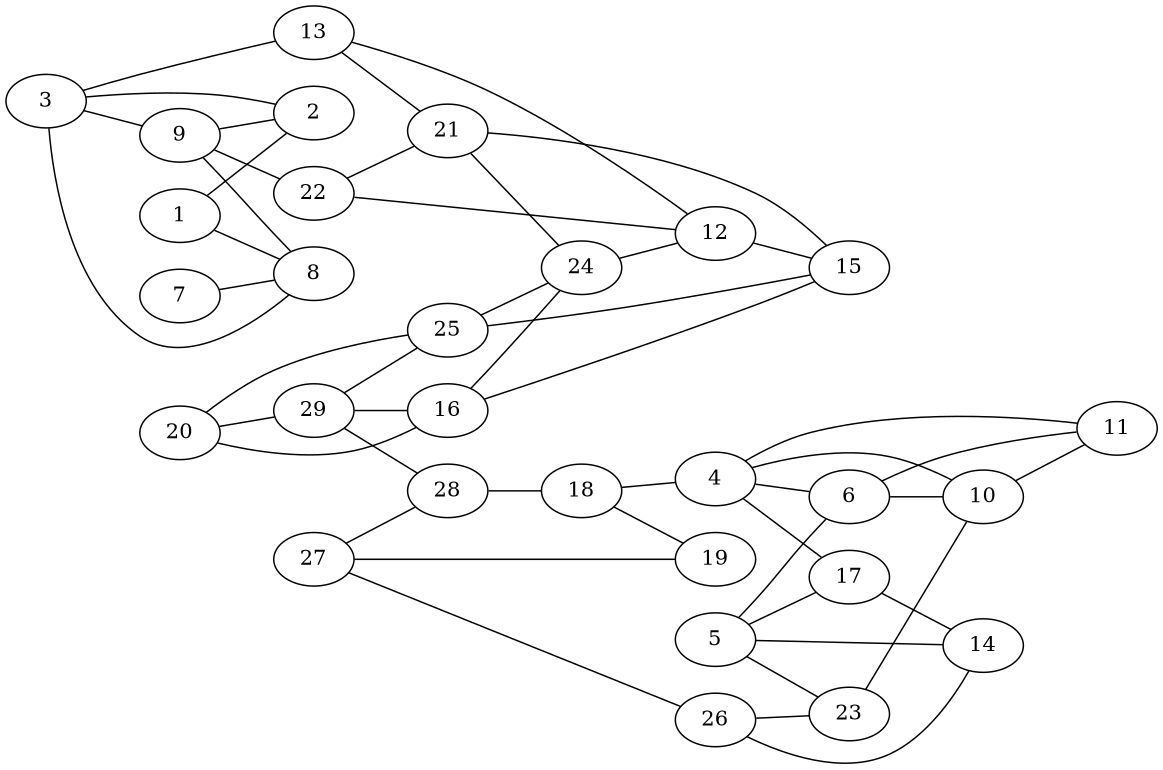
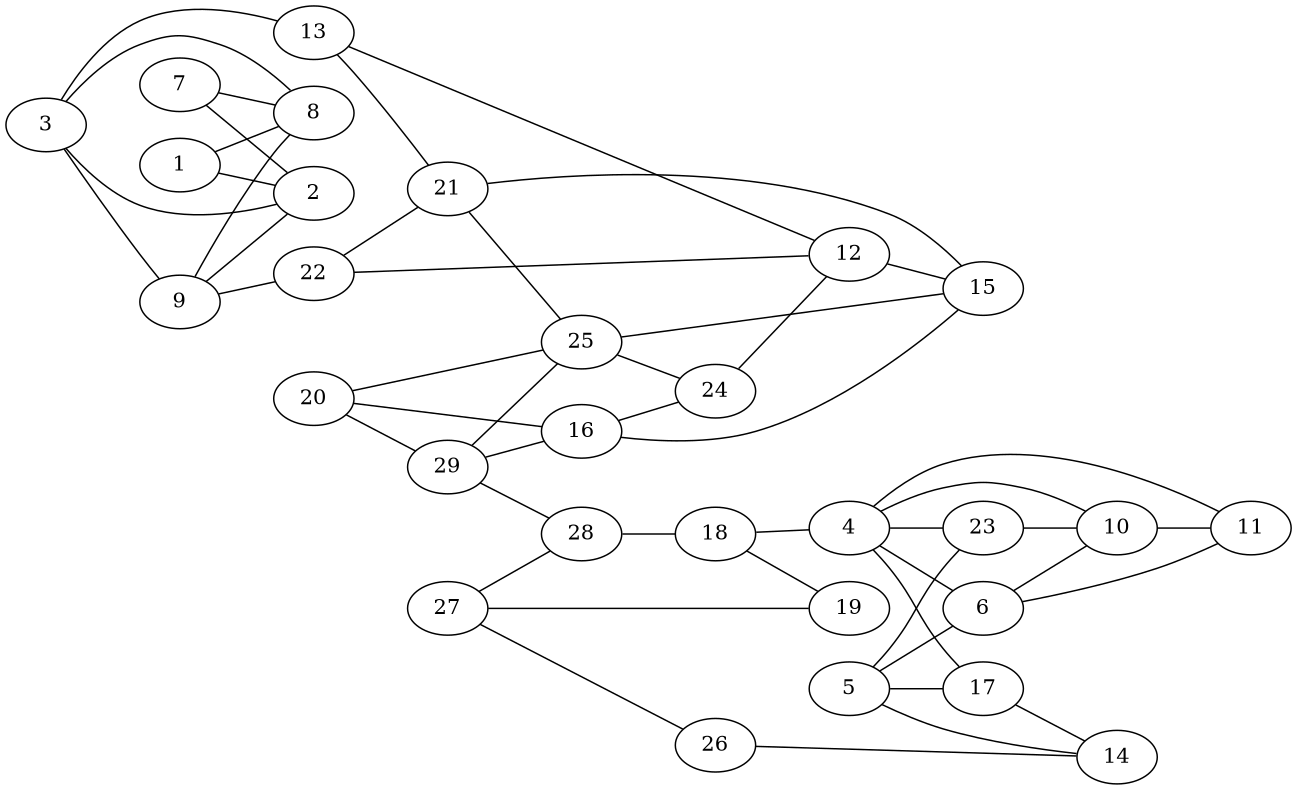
edge "7" -- "2": added
edge "21" -- "24": now "21" -- "25"
edge "23" -- "26": now "23" -- "4"
